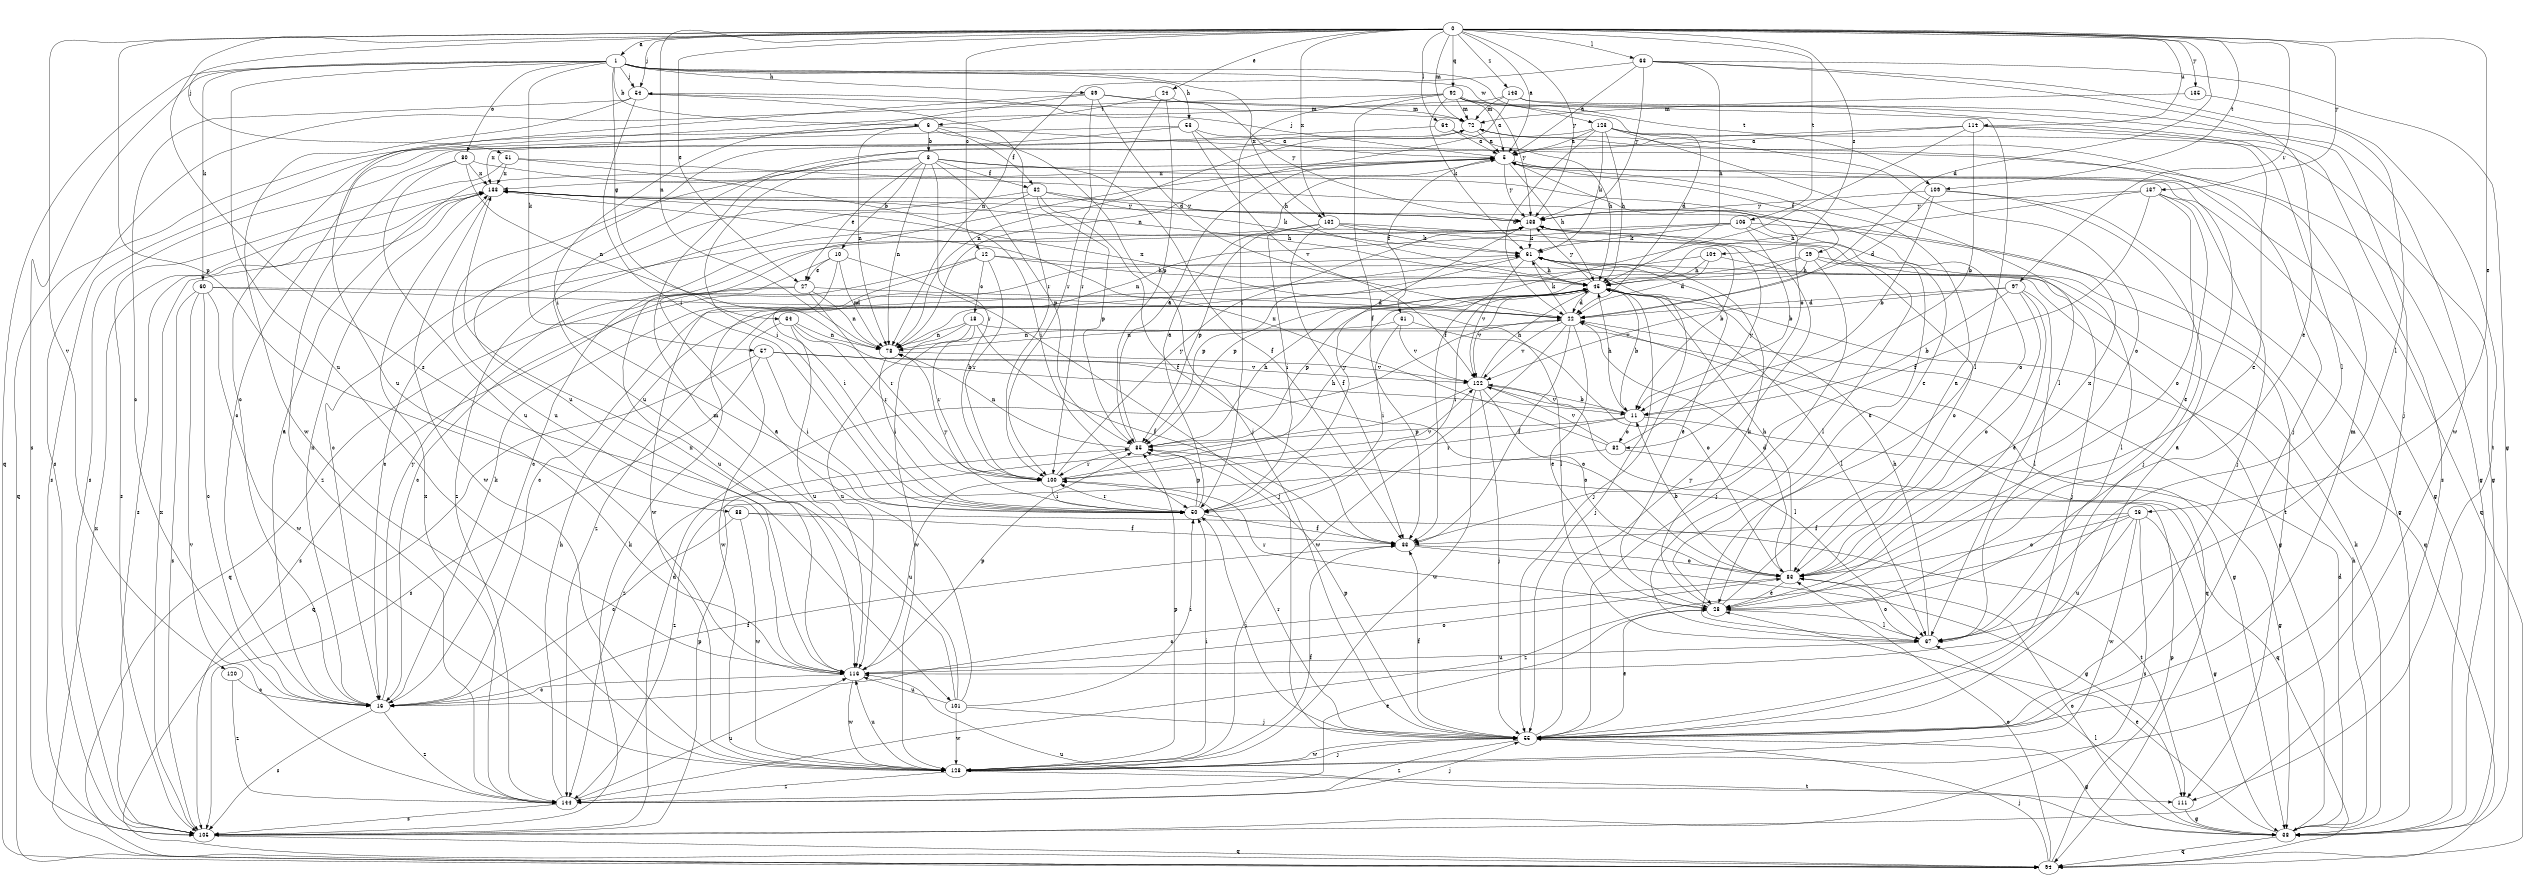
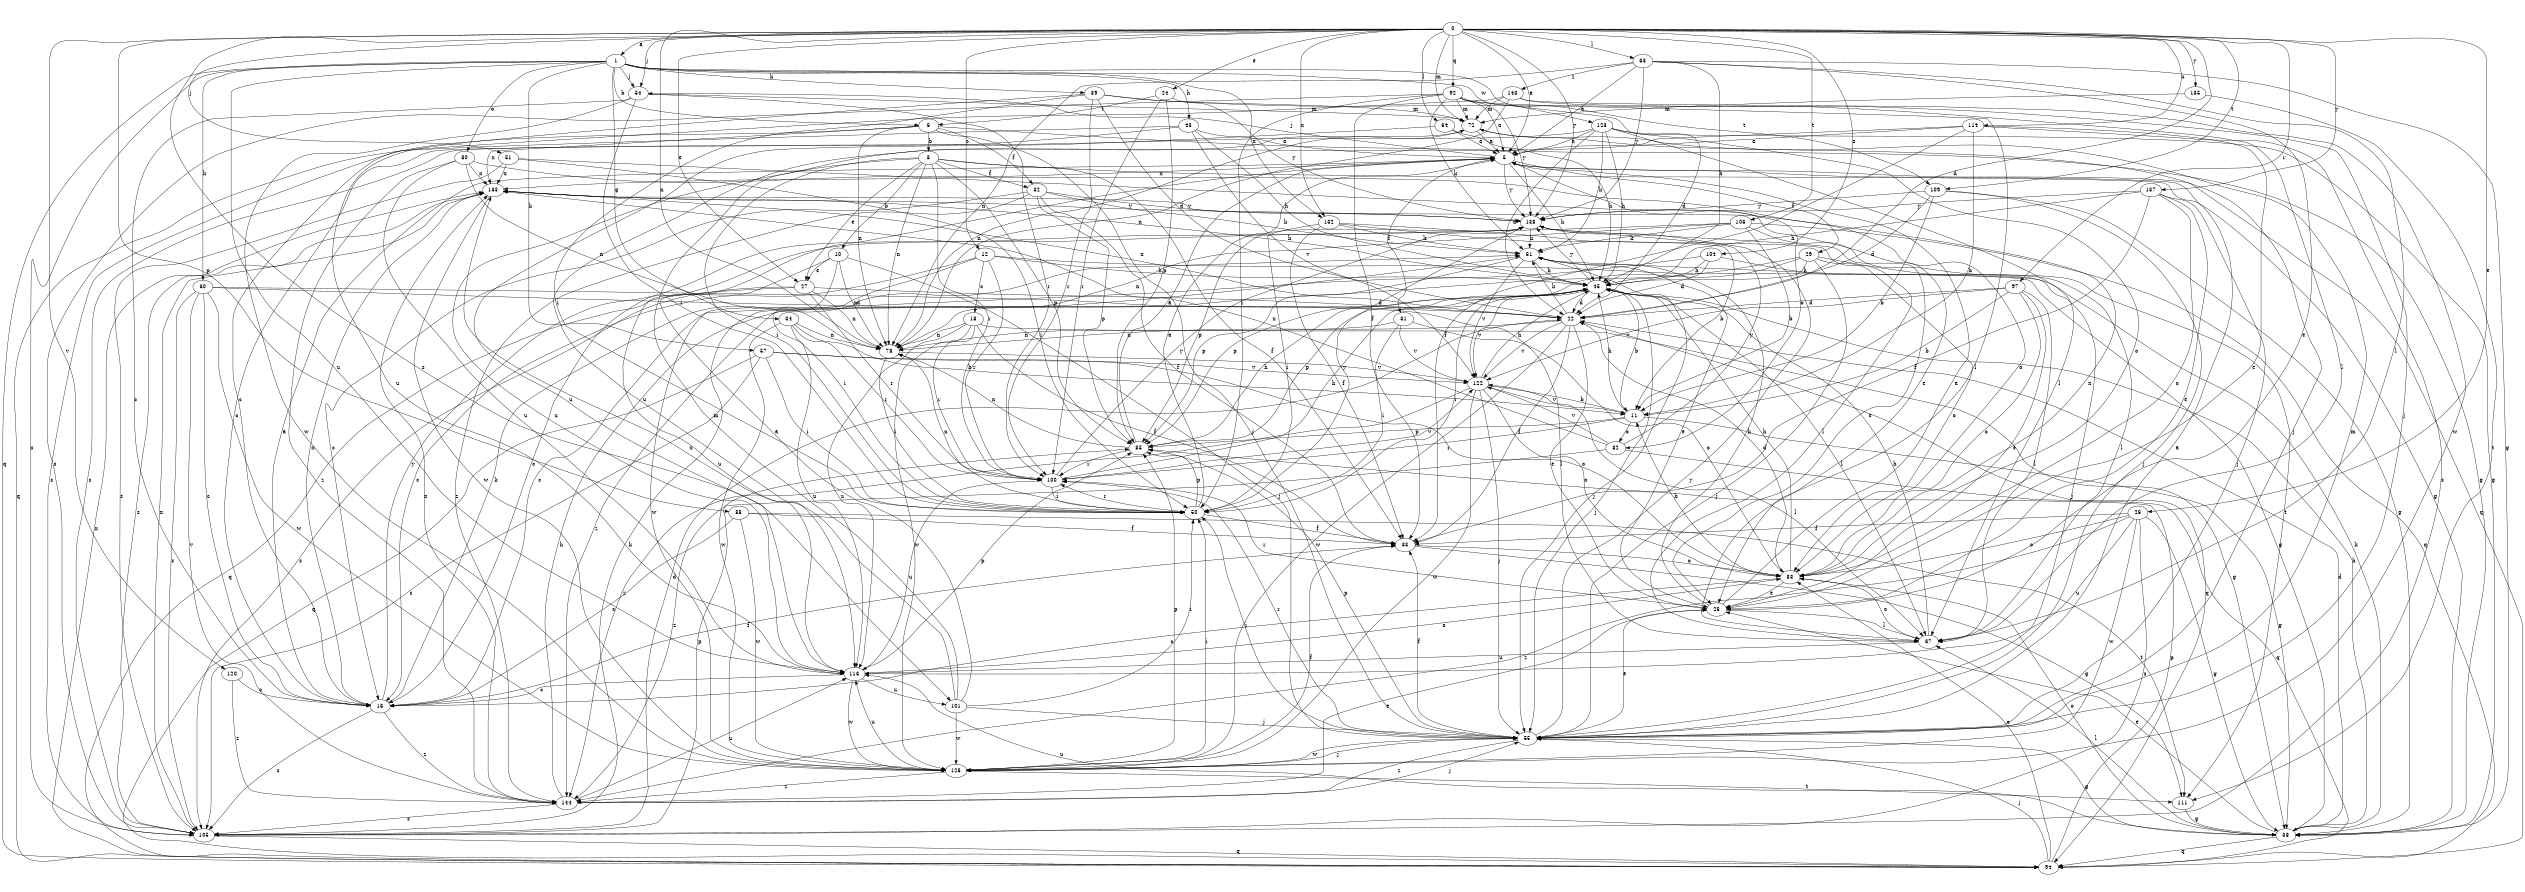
edge "0" -> "143": now "63" -> "143"
node "53": label "53" -> "43"
edge "132" -> "16": removed, label "c"
edge "50" -> "78": label "y" -> "n"
edge "101" -> "116": reversed
